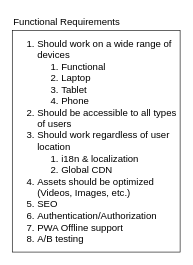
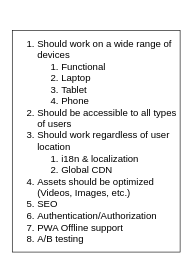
node "Functional Requirements": removed
